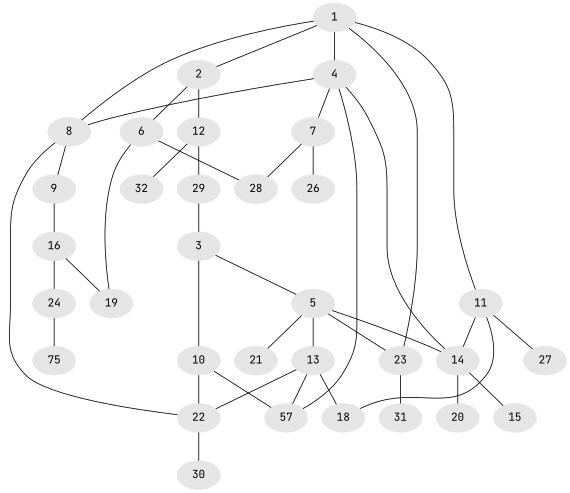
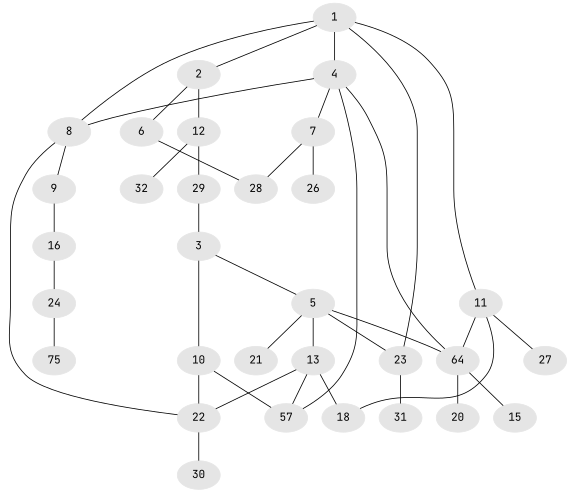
node "19": removed
node "14": label "14" -> "64"
